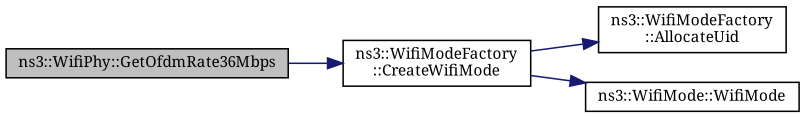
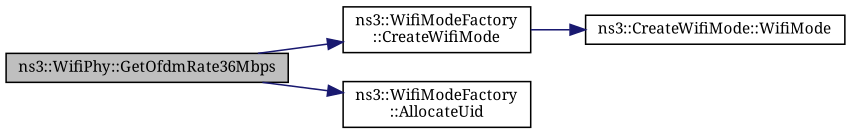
edge "ns3::WifiModeFactory ::CreateWifiMode" -> "ns3::WifiModeFactory ::AllocateUid": now "ns3::WifiPhy::GetOfdmRate36Mbps" -> "ns3::WifiModeFactory ::AllocateUid"
node "ns3::WifiMode::WifiMode": label "ns3::WifiMode::WifiMode" -> "ns3::CreateWifiMode::WifiMode"
